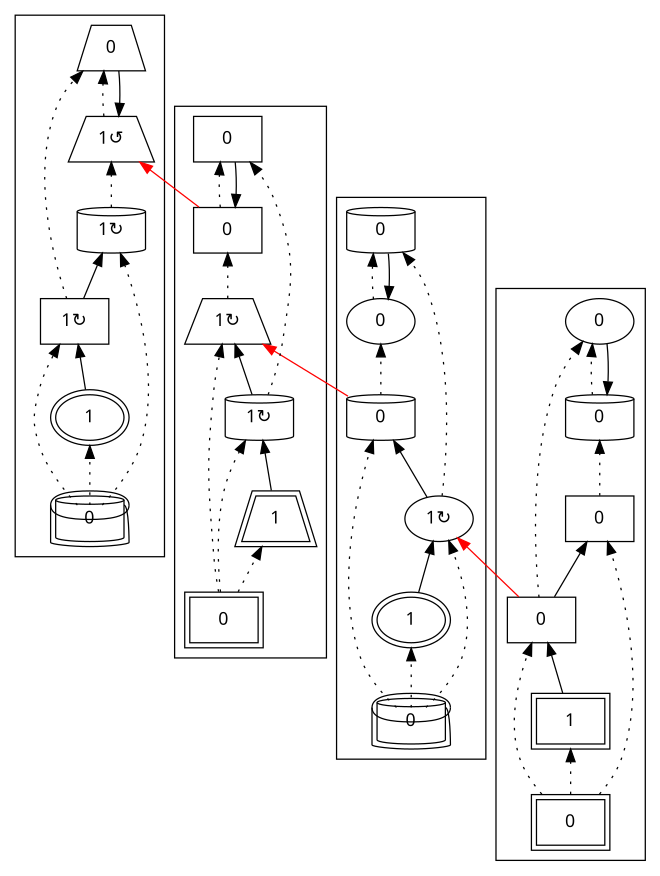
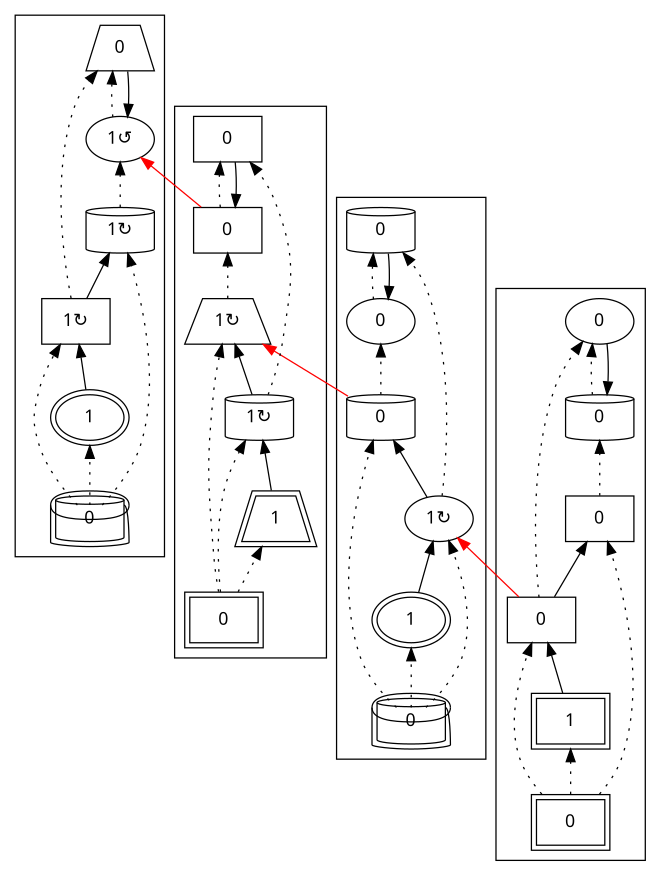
node "1↺": shape trapezium -> ellipse
